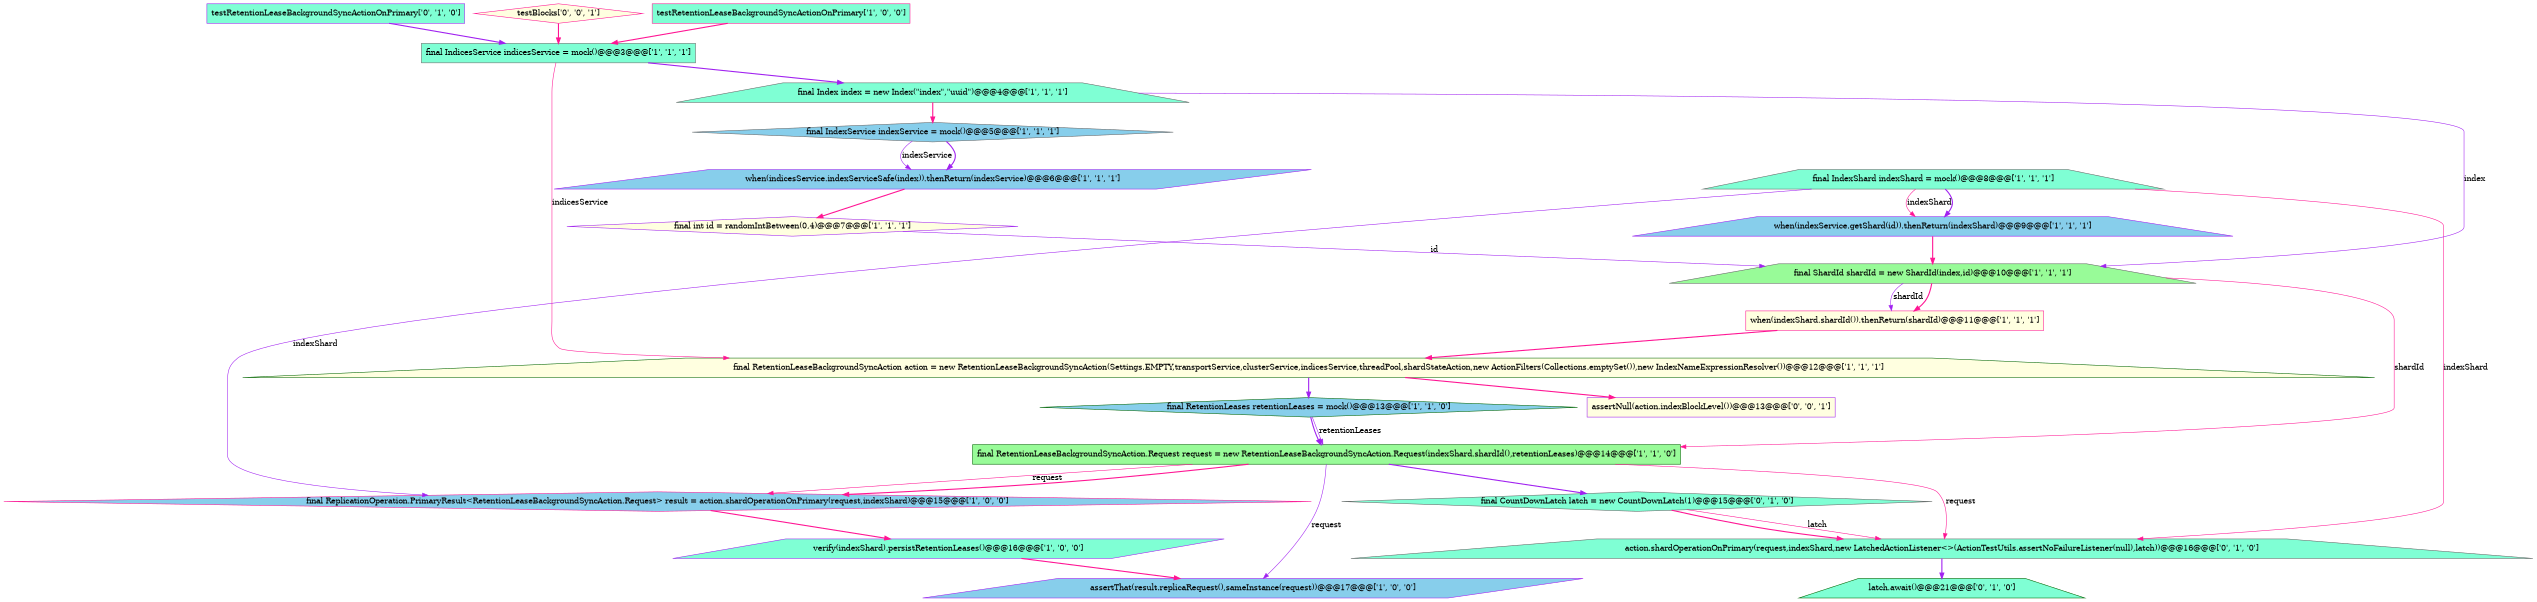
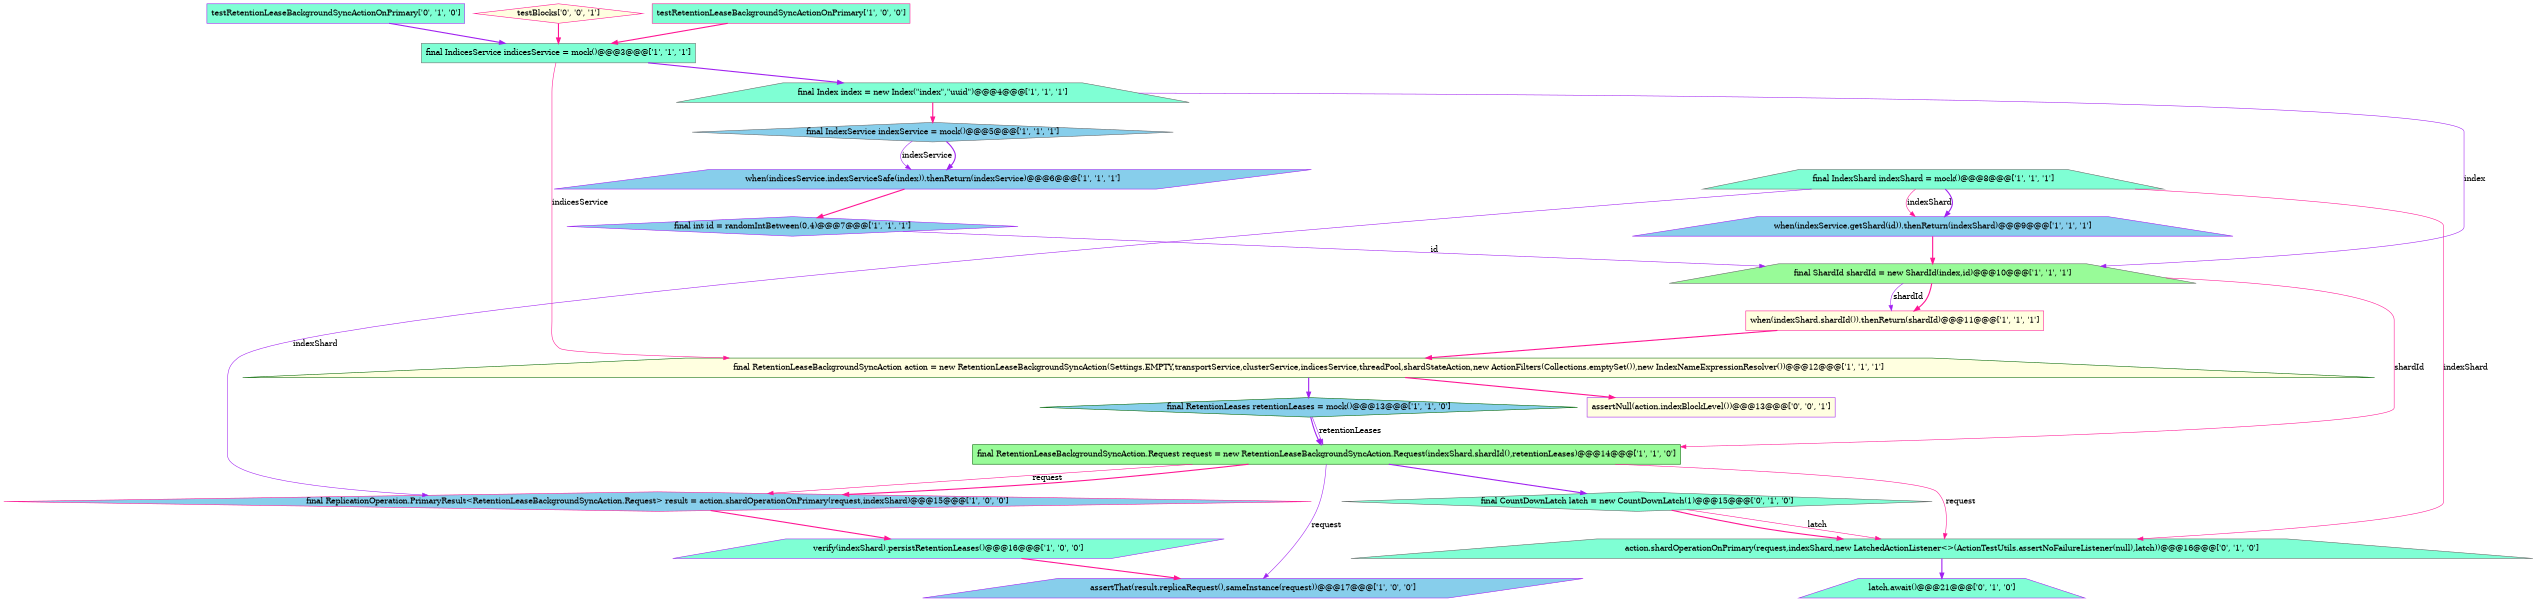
node "final int id = randomIntBetween(0,4)@@@7@@@['1', '1', '1']": fillcolor lightyellow -> skyblue
node "latch.await()@@@21@@@['0', '1', '0']": color darkgreen -> purple
